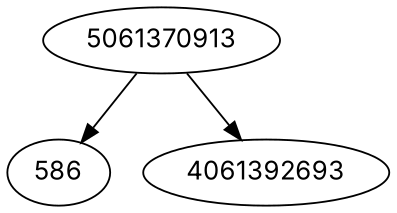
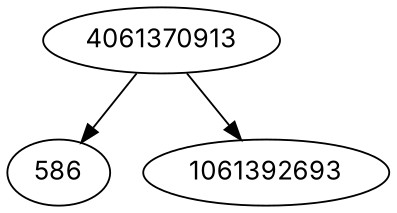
node "5061370913": label "5061370913" -> "4061370913"
node "4061392693": label "4061392693" -> "1061392693"
